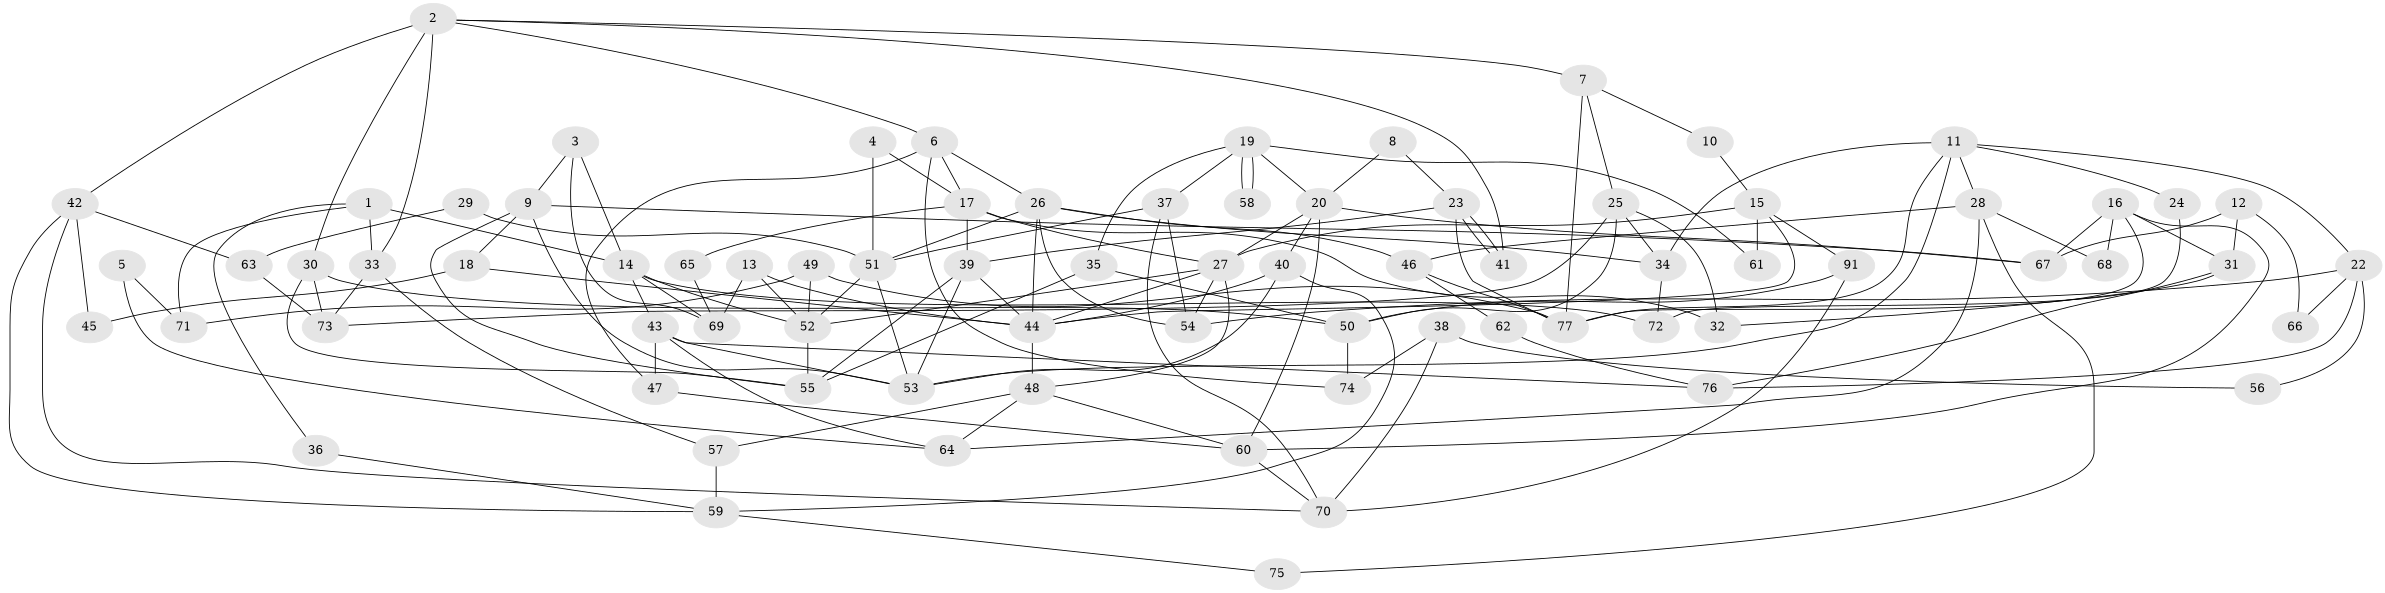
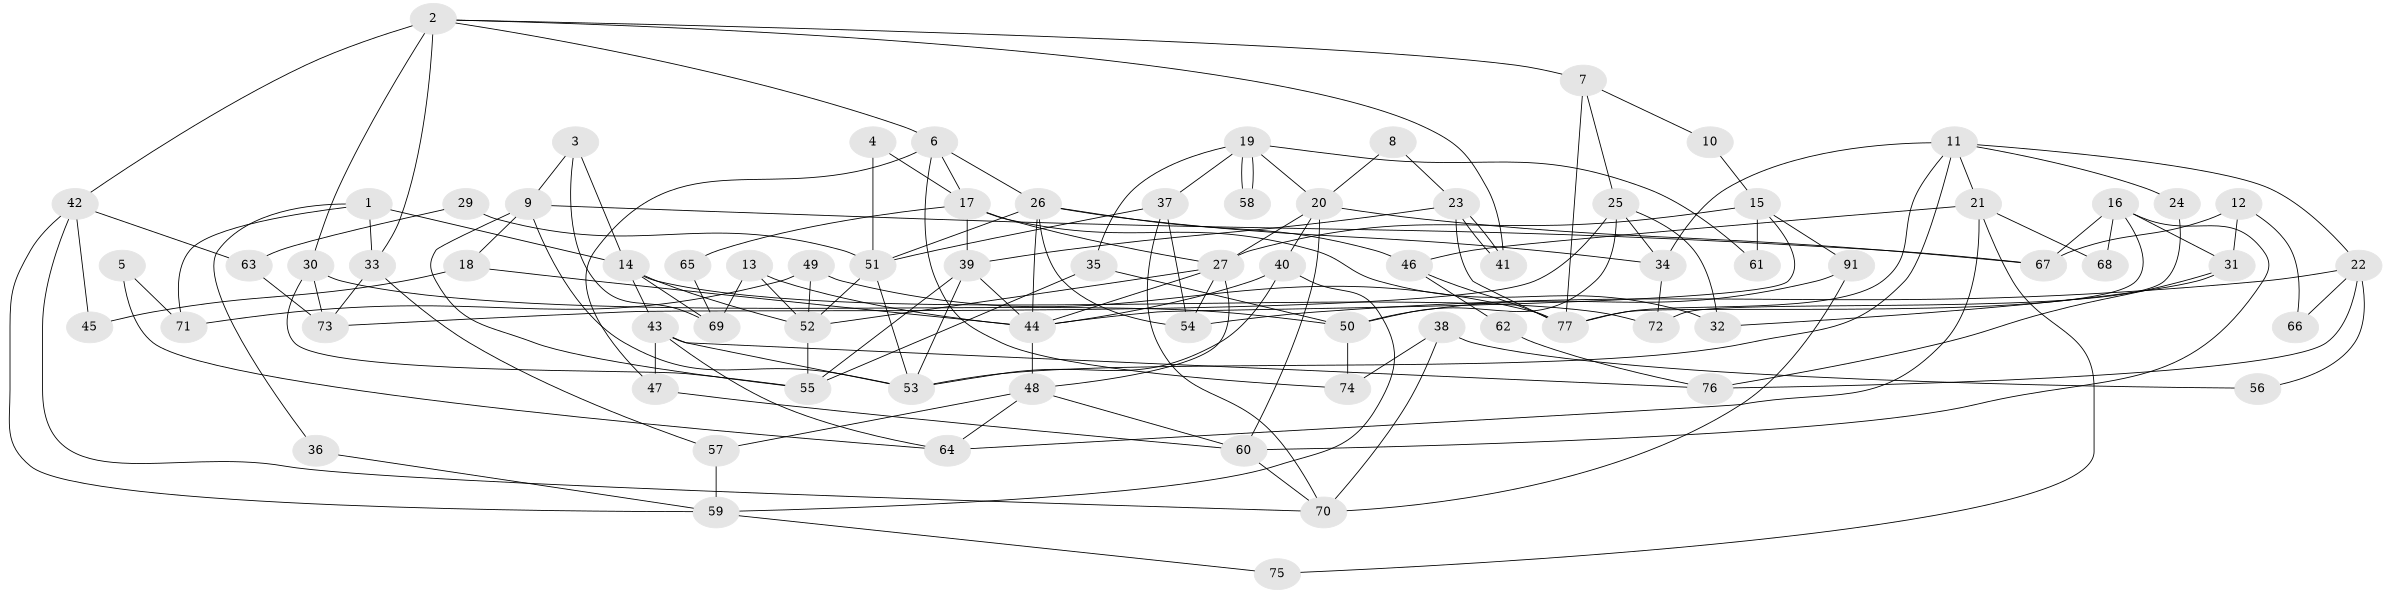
node "28": label "28" -> "21"
